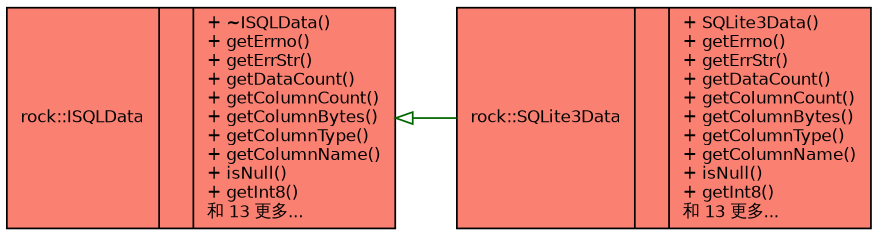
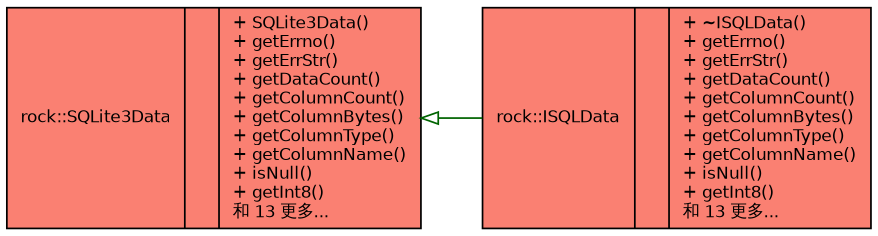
edge "rock::SQLite3Data" -> "rock::ISQLData": reversed
